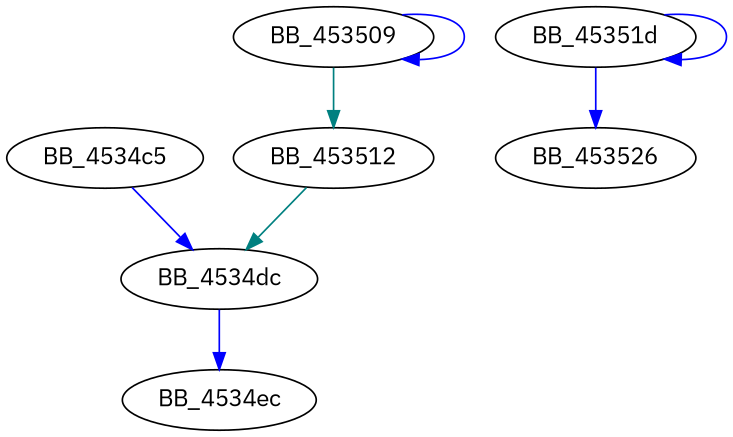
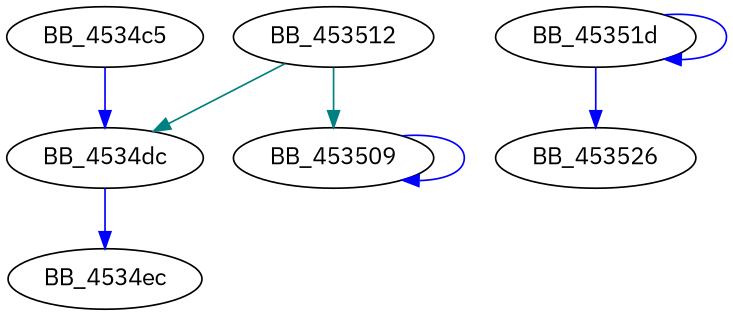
edge "BB_453509" -> "BB_453512": reversed
